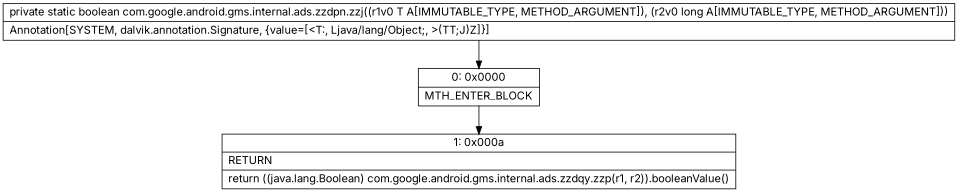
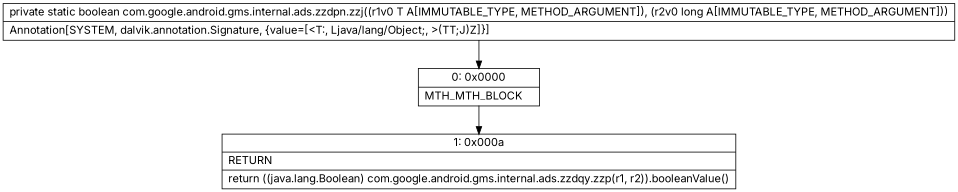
node "0: 0x0000": text "MTH_ENTER_BLOCK" -> "MTH_MTH_BLOCK"
